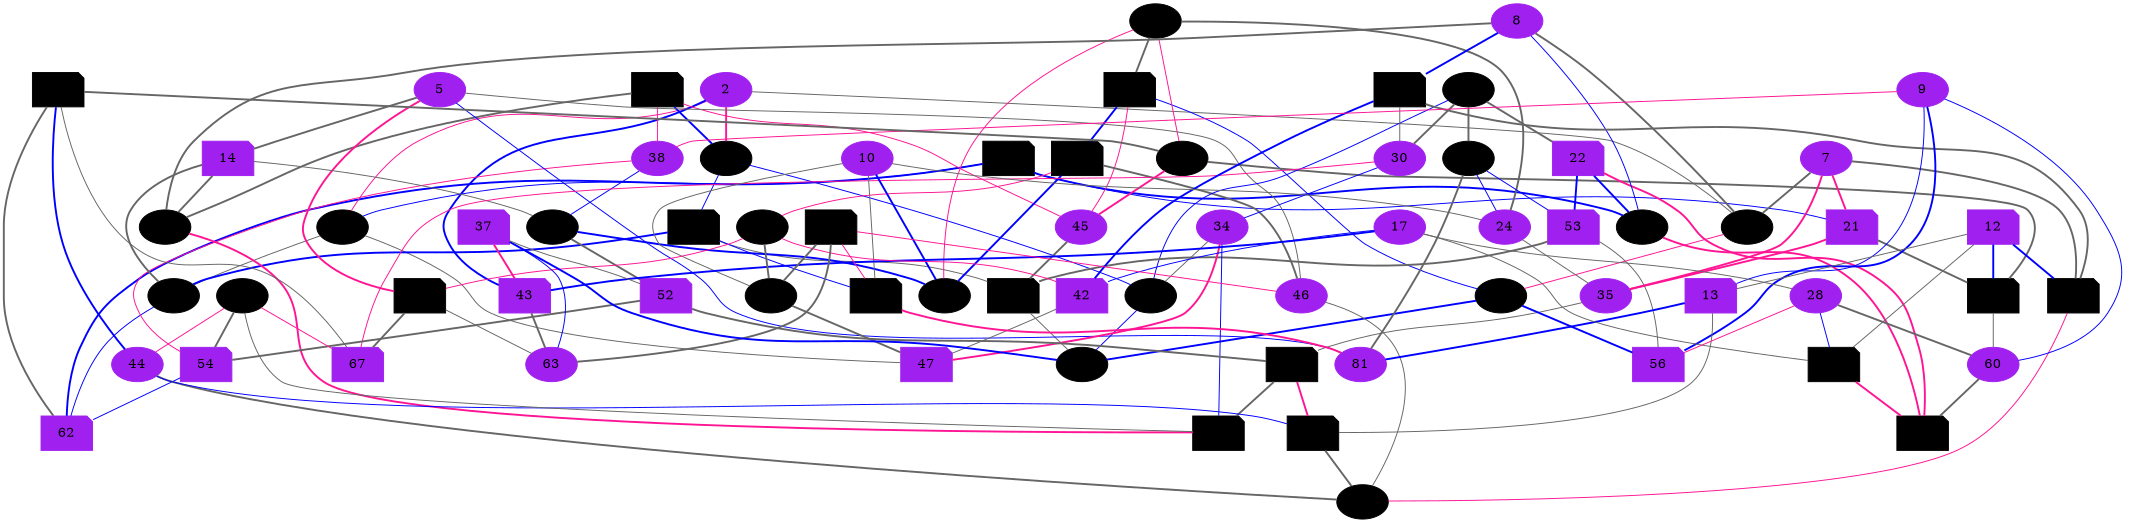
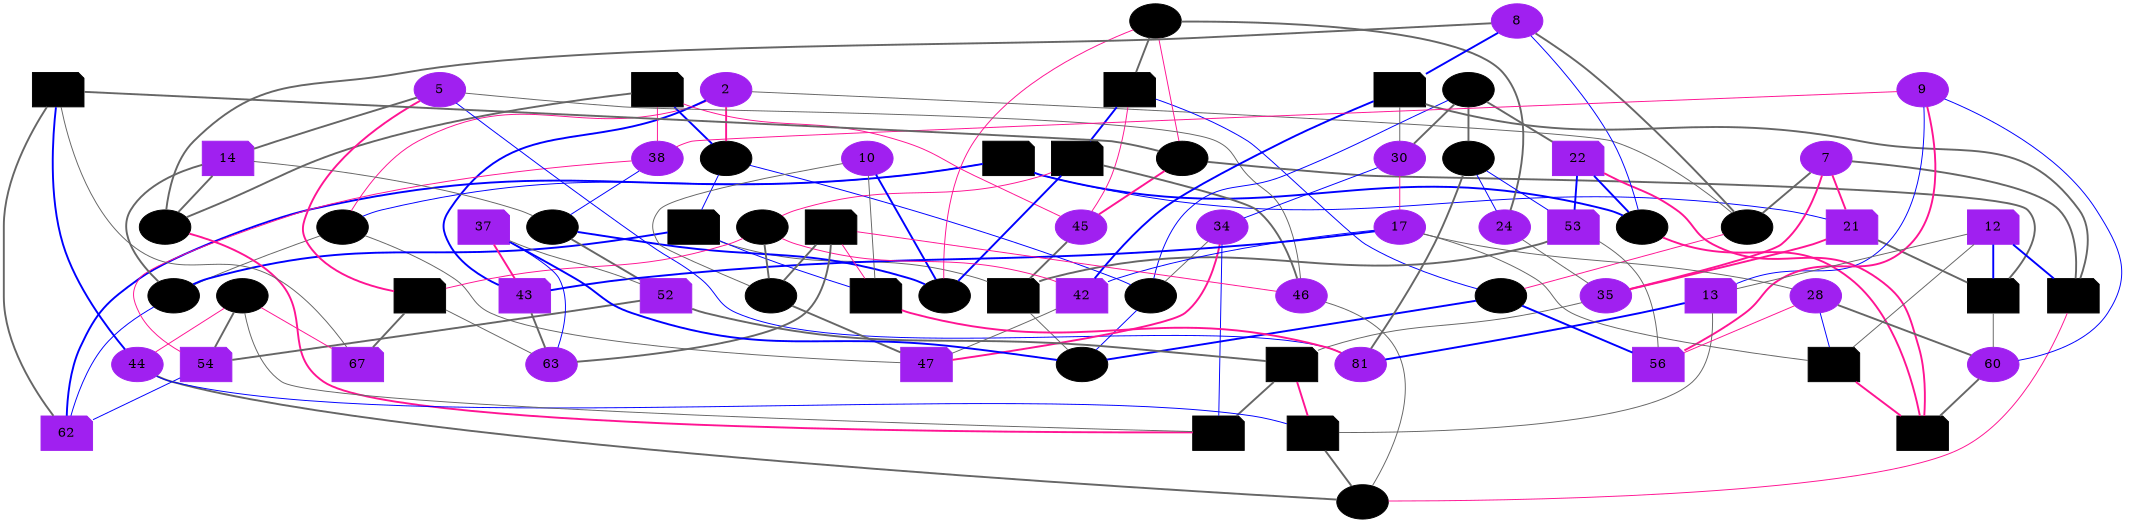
edge "30" -- "67": now "30" -- "17"
edge "10" -- "24": removed
edge "9" -- "56": color blue -> deeppink
